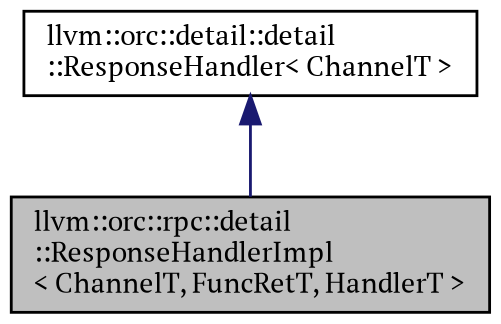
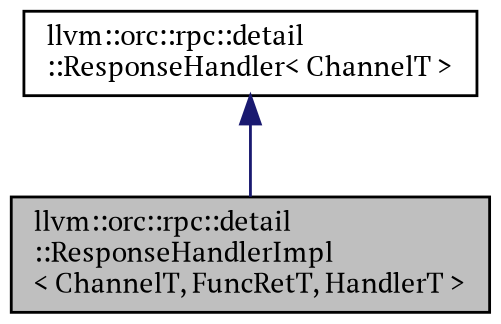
node "llvm::orc::detail::detail ::ResponseHandler< ChannelT >": label "llvm::orc::detail::detail ::ResponseHandler< ChannelT >" -> "llvm::orc::rpc::detail ::ResponseHandler< ChannelT >"
